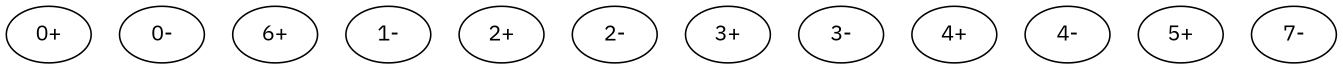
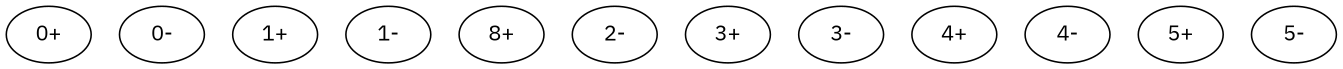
node "6+": label "6+" -> "1+"
node "2+": label "2+" -> "8+"
node "7-": label "7-" -> "5-"
